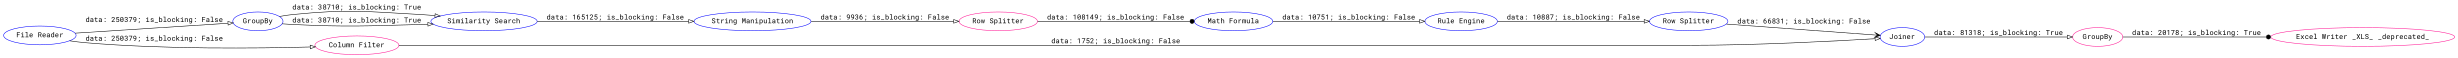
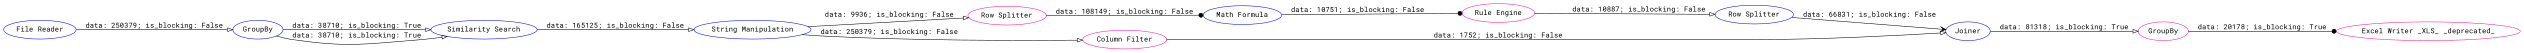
edge "Math Formula" -> "Rule Engine": arrowhead onormal -> dot
node "Rule Engine": color blue -> deeppink
edge "File Reader" -> "Column Filter": now "String Manipulation" -> "Column Filter"
